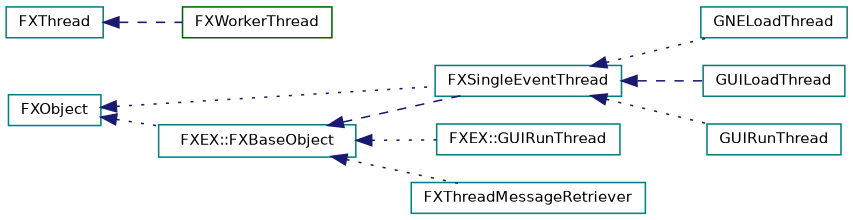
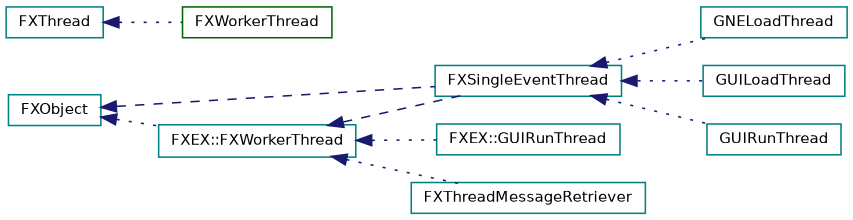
edge "FXWorkerThread" -> "FXThread": style dashed -> dotted
edge "GUILoadThread" -> "FXSingleEventThread": style dashed -> dotted
edge "FXSingleEventThread" -> "FXObject": style dotted -> dashed
node "FXEX::FXBaseObject": label "FXEX::FXBaseObject" -> "FXEX::FXWorkerThread"
